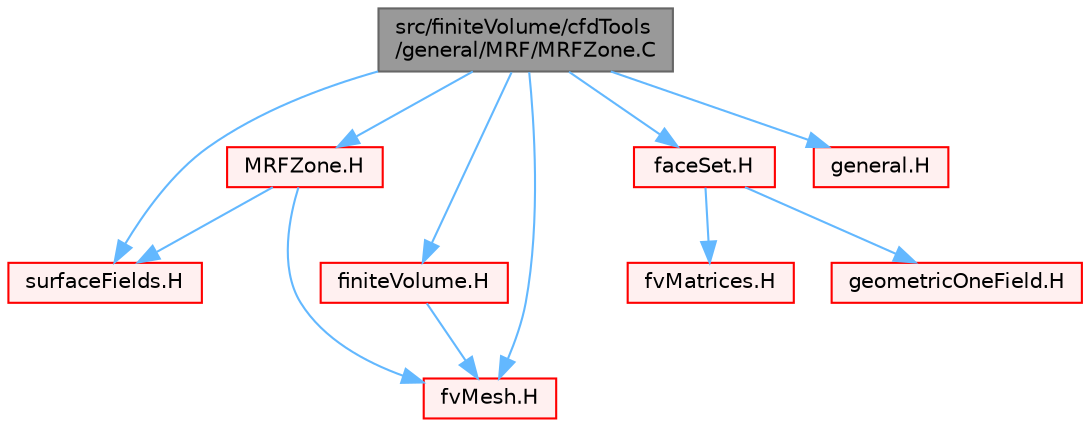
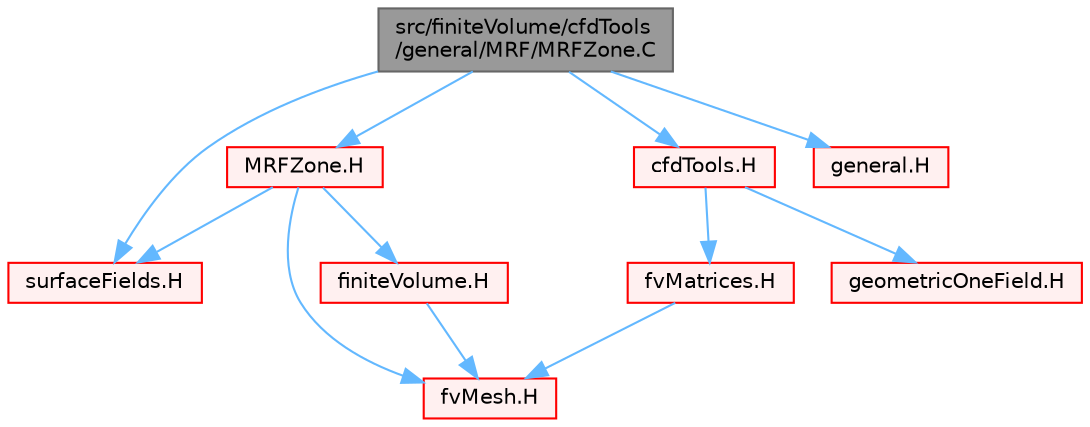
edge "src/finiteVolume/cfdTools /general/MRF/MRFZone.C" -> "finiteVolume.H": now "MRFZone.H" -> "finiteVolume.H"
node "faceSet.H": label "faceSet.H" -> "cfdTools.H"
edge "src/finiteVolume/cfdTools /general/MRF/MRFZone.C" -> "fvMesh.H": now "fvMatrices.H" -> "fvMesh.H"
